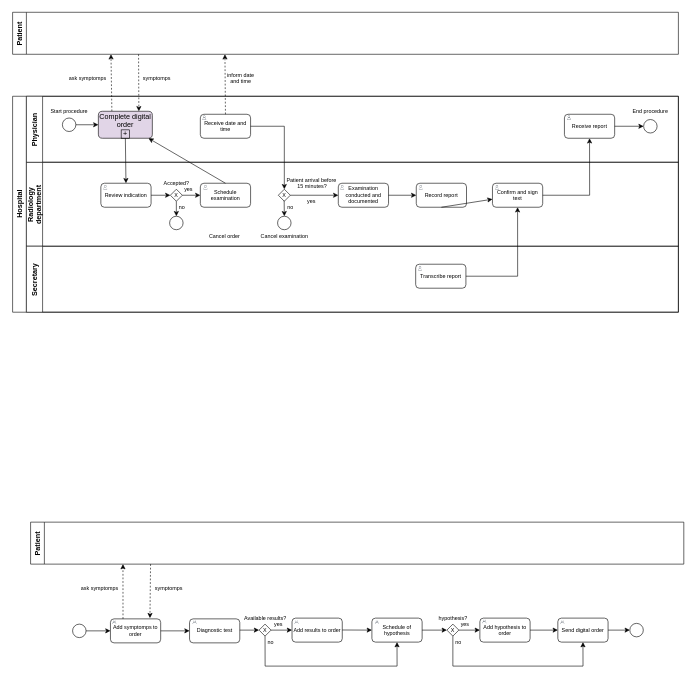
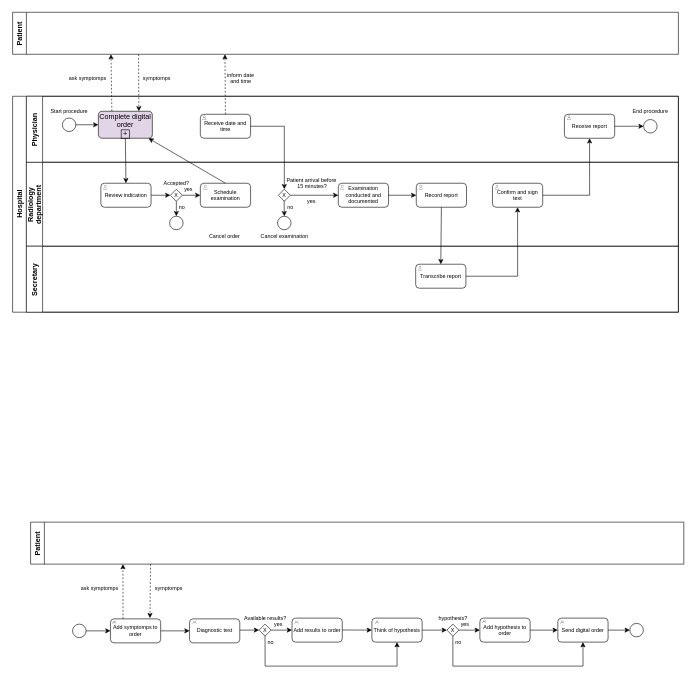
edge "Record report" -> "Confirm and sign text": now "Record report" -> "Transcribe report"
node "Schedule of hypothesis": label "Schedule of hypothesis" -> "Think of hypothesis"
